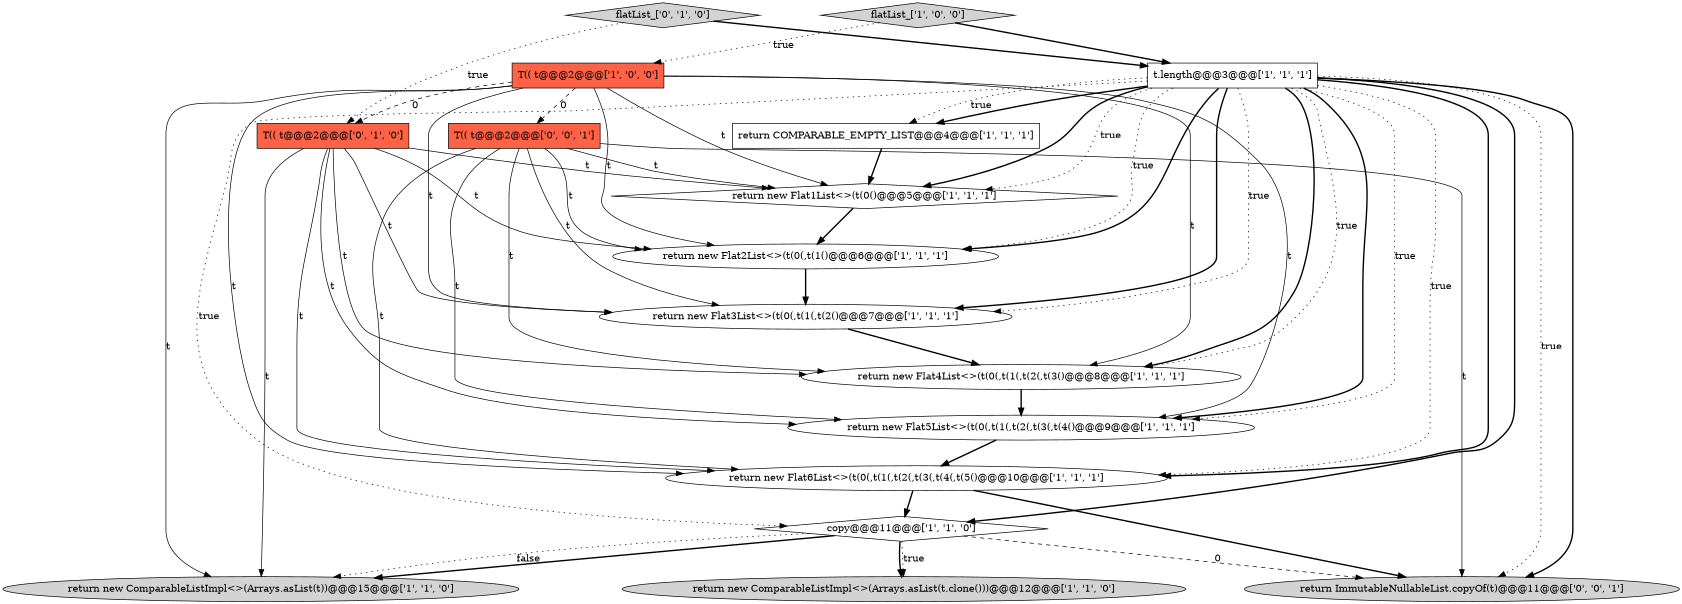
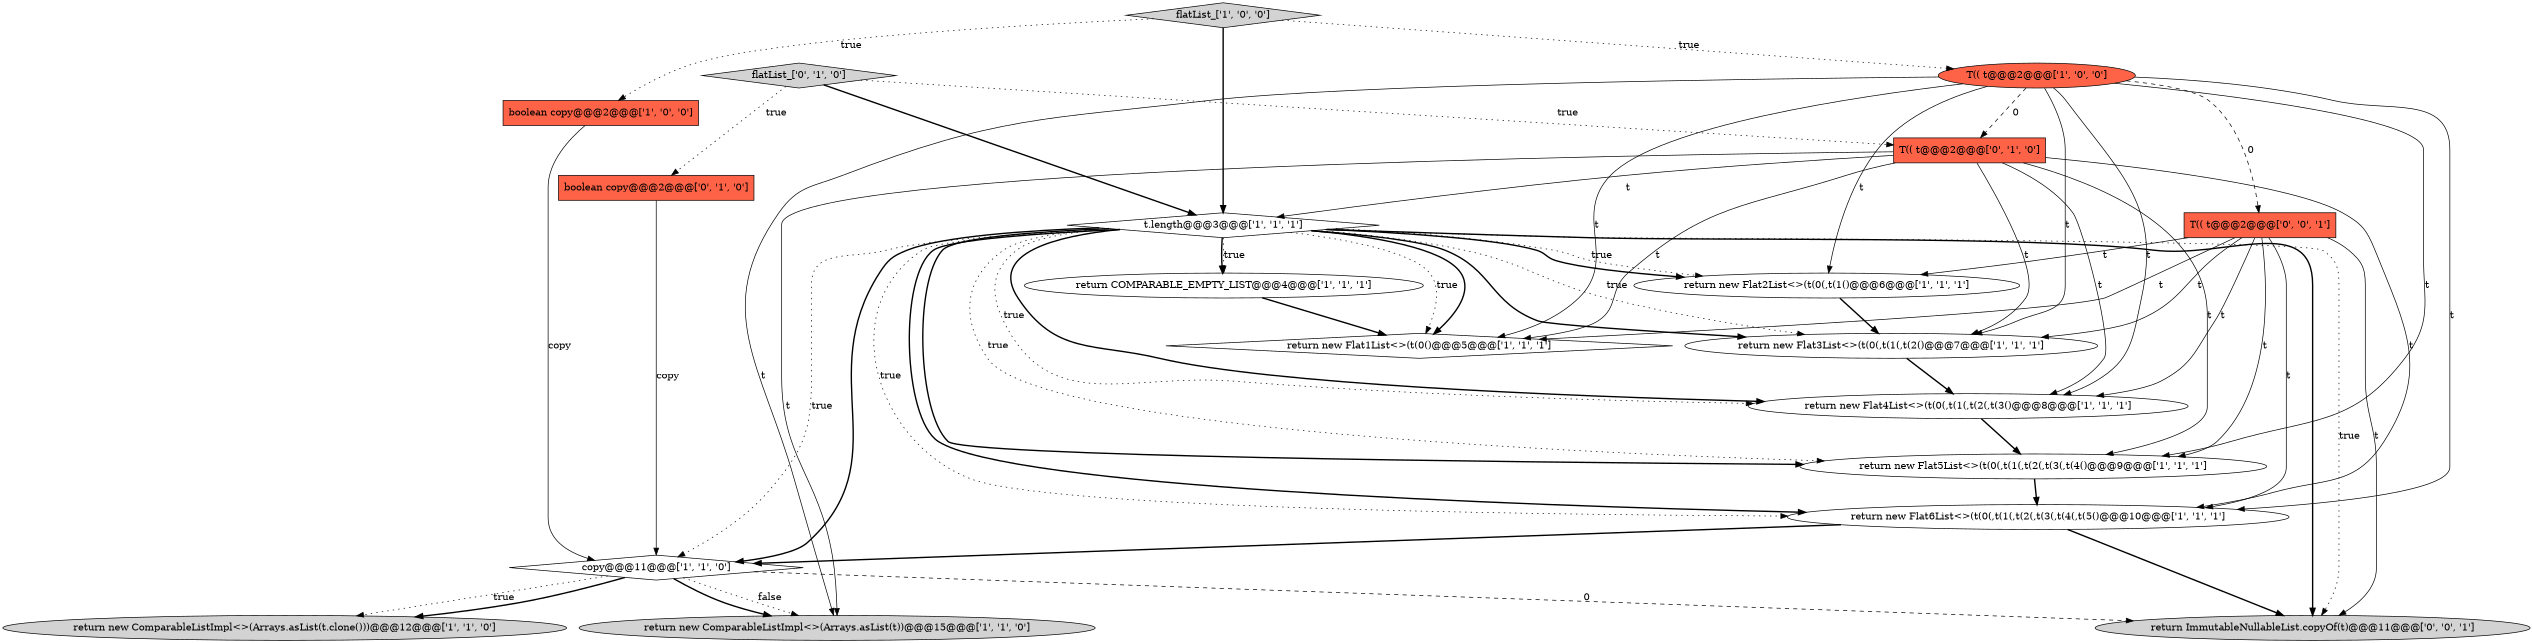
node "T(( t@@@2@@@['1', '0', '0']": shape box -> ellipse
node "t.length@@@3@@@['1', '1', '1']": shape box -> diamond
node "boolean copy@@@2@@@['1', '0', '0']": added
node "return COMPARABLE_EMPTY_LIST@@@4@@@['1', '1', '1']": shape box -> ellipse
node "boolean copy@@@2@@@['0', '1', '0']": added
edge "T(( t@@@2@@@['0', '1', '0']" -> "return new Flat2List<>(t(0(,t(1()@@@6@@@['1', '1', '1']": now "T(( t@@@2@@@['0', '1', '0']" -> "t.length@@@3@@@['1', '1', '1']"
edge "return new Flat1List<>(t(0()@@@5@@@['1', '1', '1']" -> "return new Flat2List<>(t(0(,t(1()@@@6@@@['1', '1', '1']": removed
